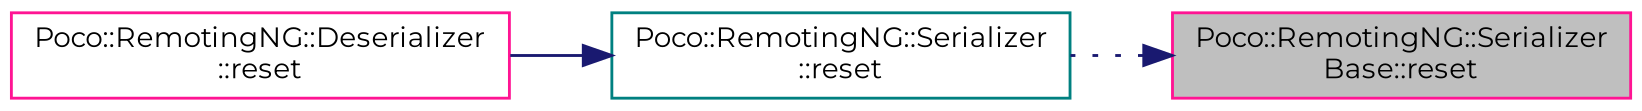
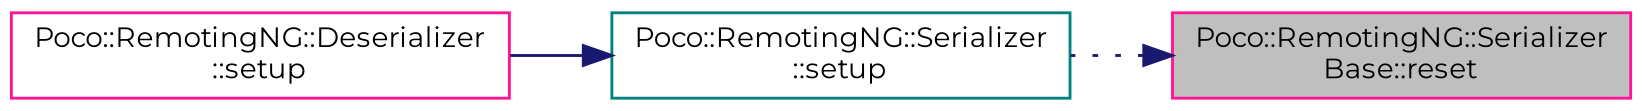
node "Poco::RemotingNG::Deserializer ::reset": label "Poco::RemotingNG::Deserializer ::reset" -> "Poco::RemotingNG::Deserializer ::setup"
node "Poco::RemotingNG::Serializer ::reset": label "Poco::RemotingNG::Serializer ::reset" -> "Poco::RemotingNG::Serializer ::setup"
